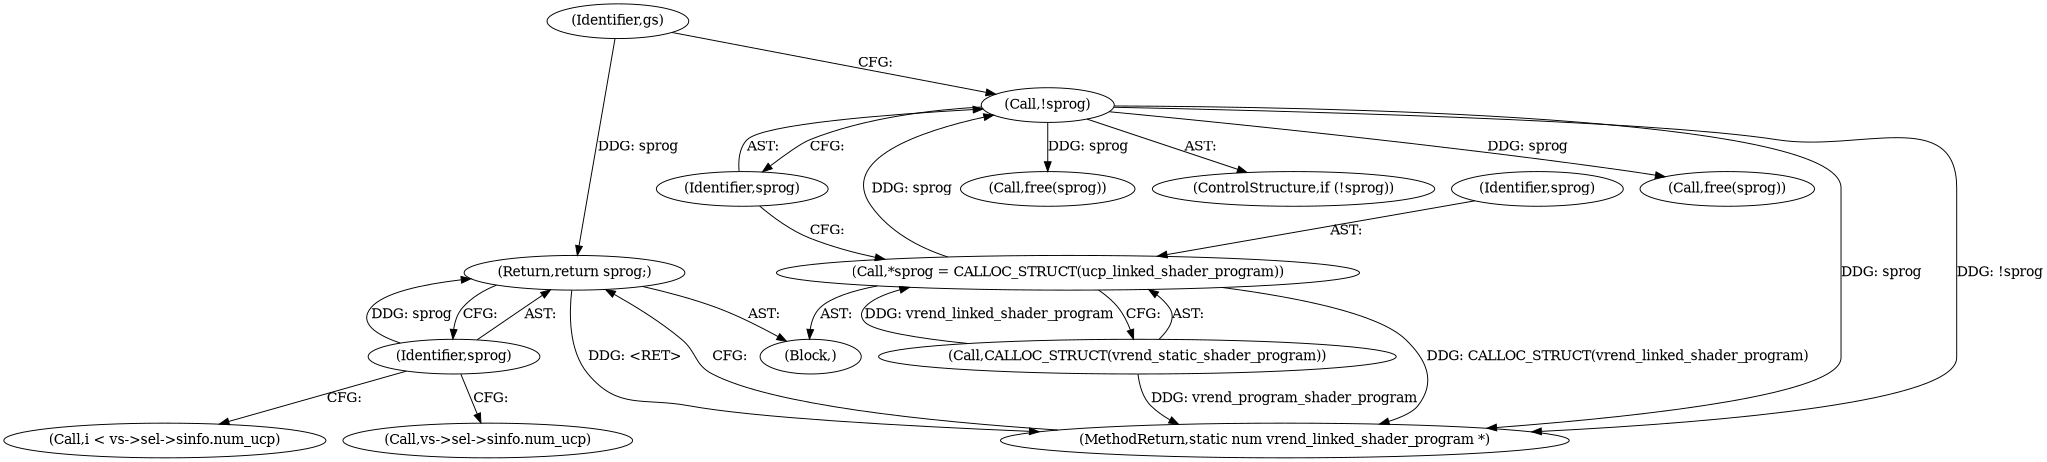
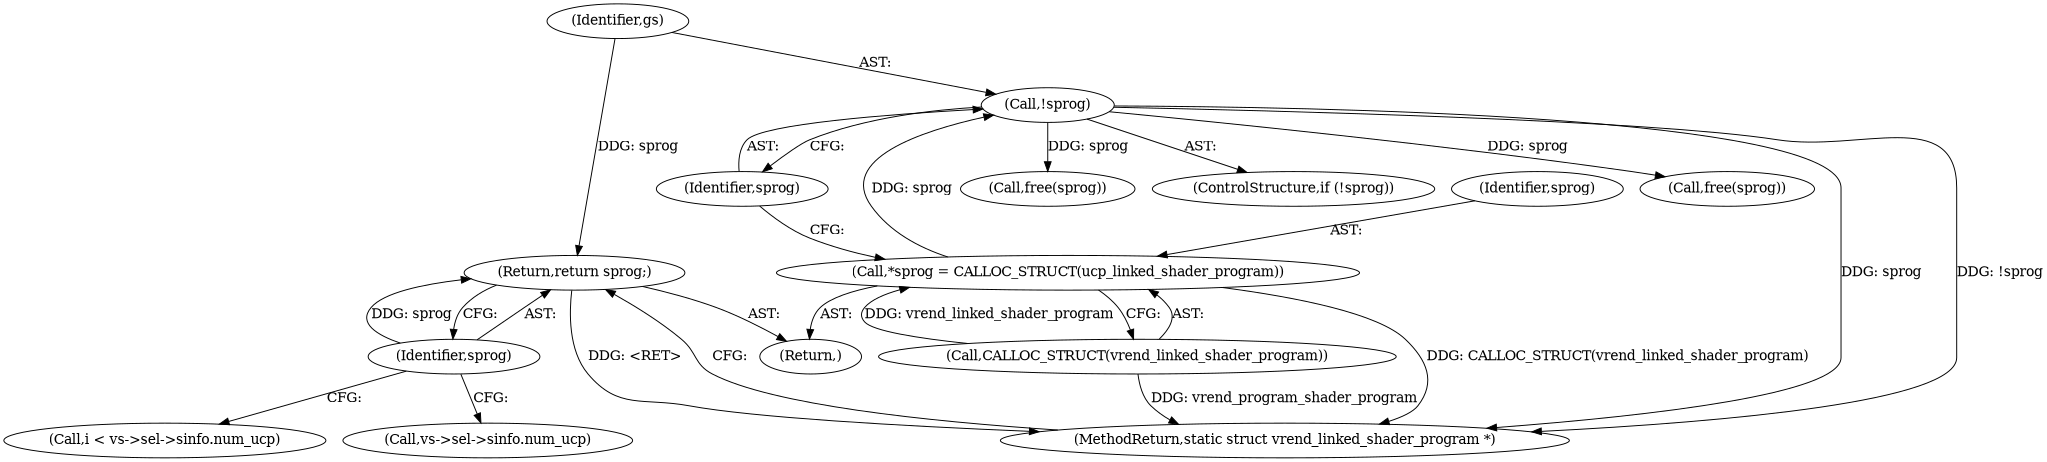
edge "(Identifier,gs)" -> "(Call,!sprog)": label "CFG: " -> "AST: "
node "(Block,)": label "(Block,)" -> "(Return,)"
node "(Call,CALLOC_STRUCT(vrend_static_shader_program))": label "(Call,CALLOC_STRUCT(vrend_static_shader_program))" -> "(Call,CALLOC_STRUCT(vrend_linked_shader_program))"
node "(MethodReturn,static num vrend_linked_shader_program *)": label "(MethodReturn,static num vrend_linked_shader_program *)" -> "(MethodReturn,static struct vrend_linked_shader_program *)"
